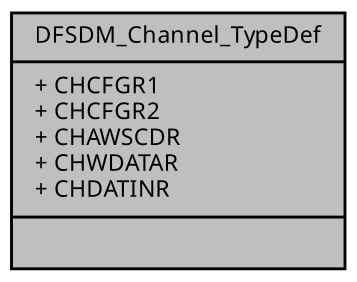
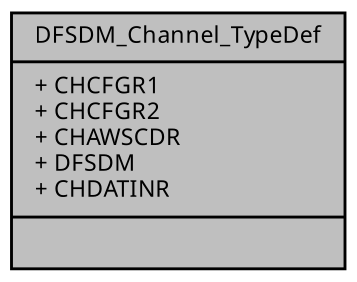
node "DFSDM_Channel_TypeDef": text "+ CHWDATAR" -> "+ DFSDM"
